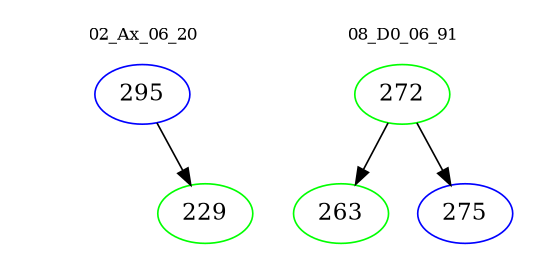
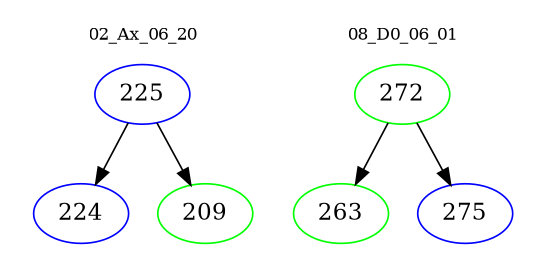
cluster "08_D0_06_91": label "08_D0_06_91" -> "08_D0_06_01"
node "295": label "295" -> "225"
node "224": added
node "229": label "229" -> "209"
